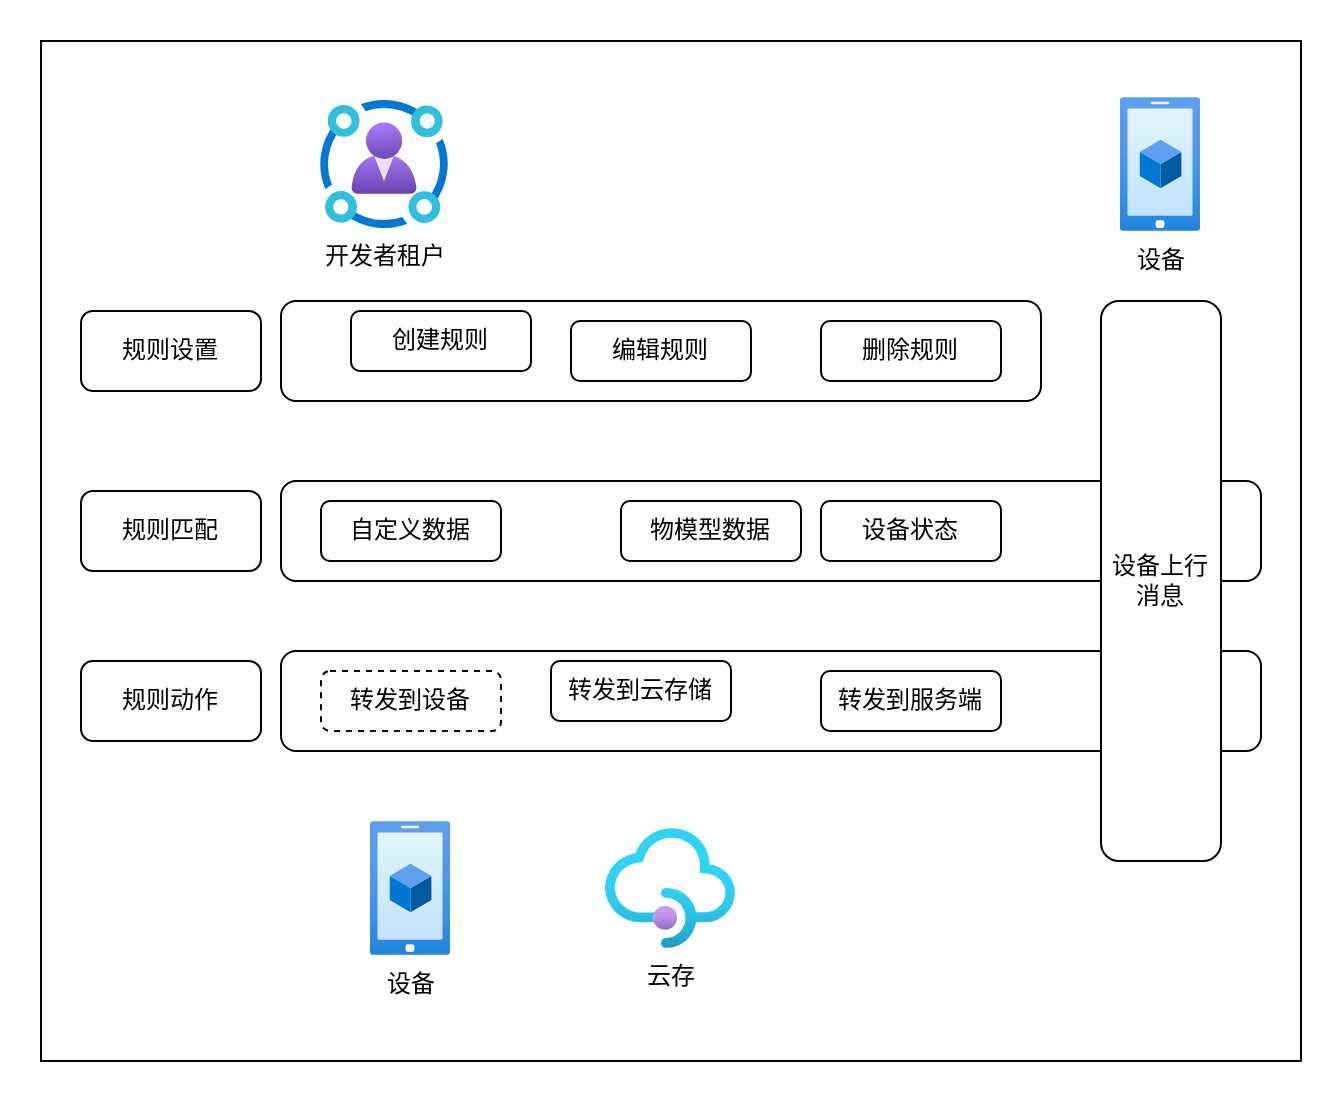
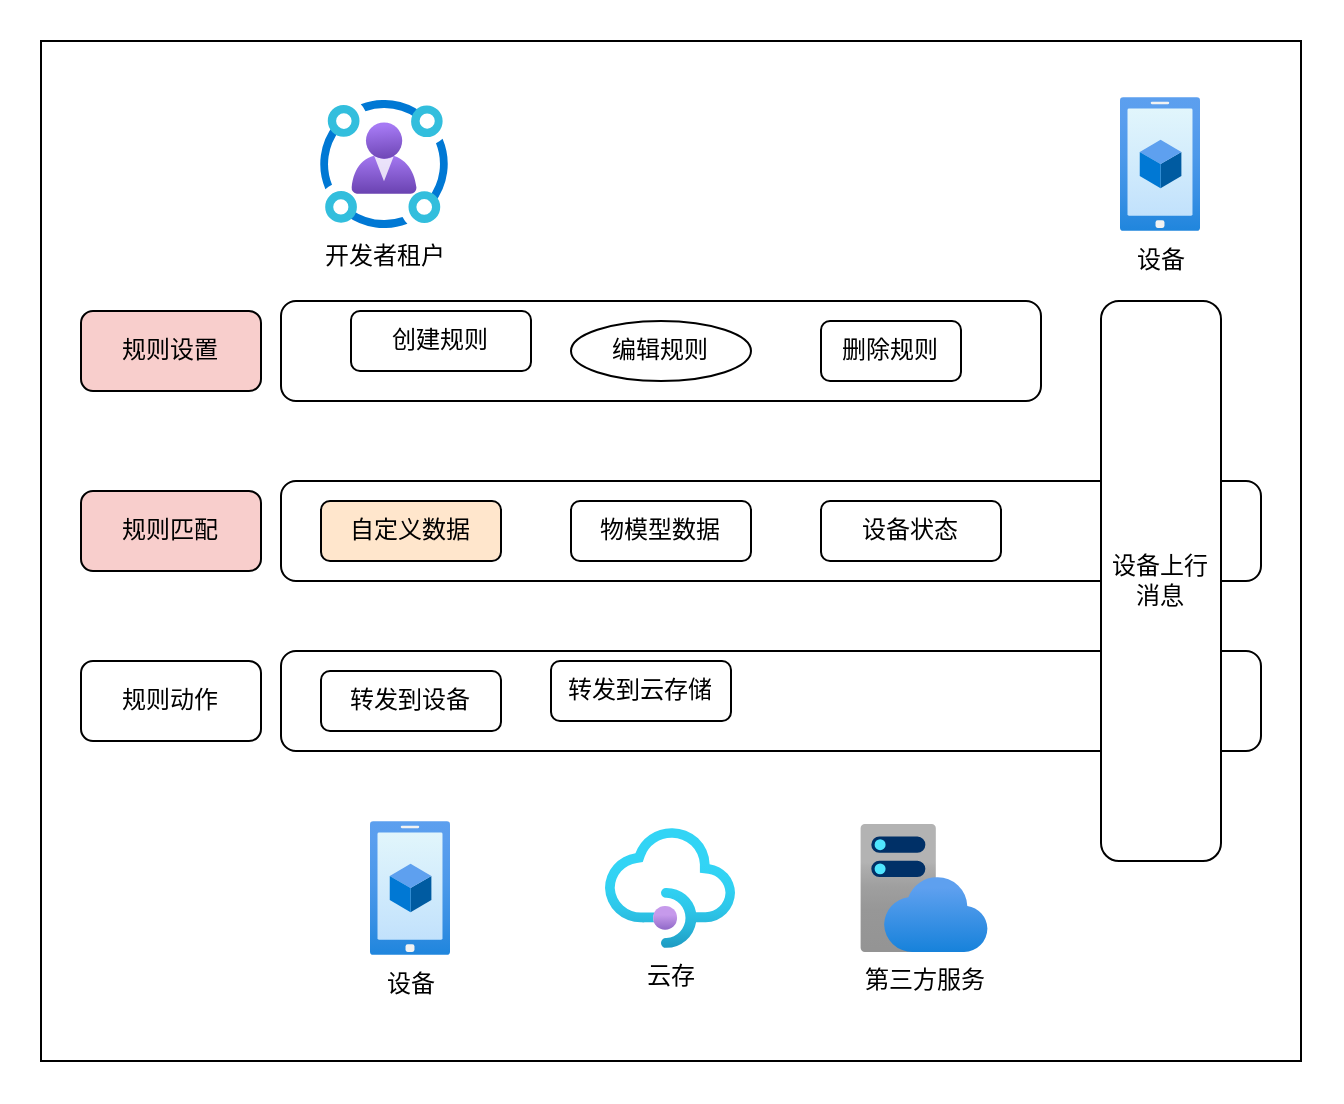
node "规则设置": fillcolor #ffffff -> #f8cecc
node "编辑规则": shape rounded rectangle -> ellipse
node "删除规则": size 180x60 -> 140x60
node "规则匹配": fillcolor #ffffff -> #f8cecc
node "自定义数据": fillcolor #ffffff -> #ffe6cc
node "物模型数据": moved (711, 531) -> (661, 531)
node "转发到设备": style dashed -> solid
node "转发到服务端": removed
node "第三方服务": added
